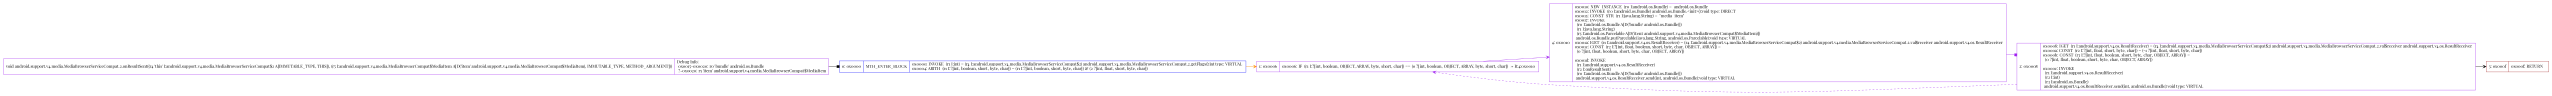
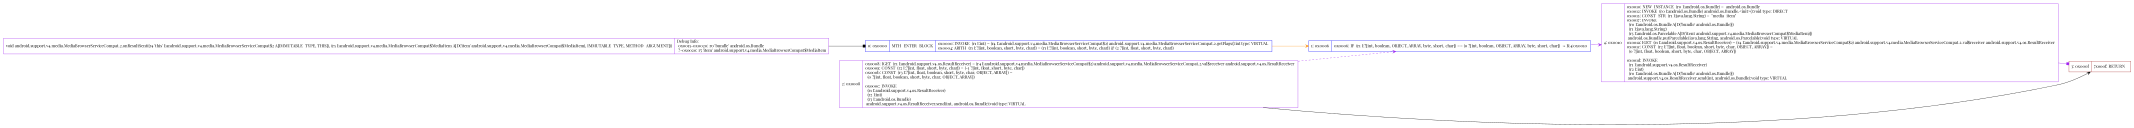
edge "4: 0x0010" -> "2: 0x0008": now "4: 0x0010" -> "3: 0x000f"
node "3: 0x000f": text "0x000f: RETURN" -> "7x000f: RETURN"
node "1: 0x0006": color purple -> blue
node "4: 0x0010": text "(r2 I:onResultSent)" -> "(r2 I:int)"
